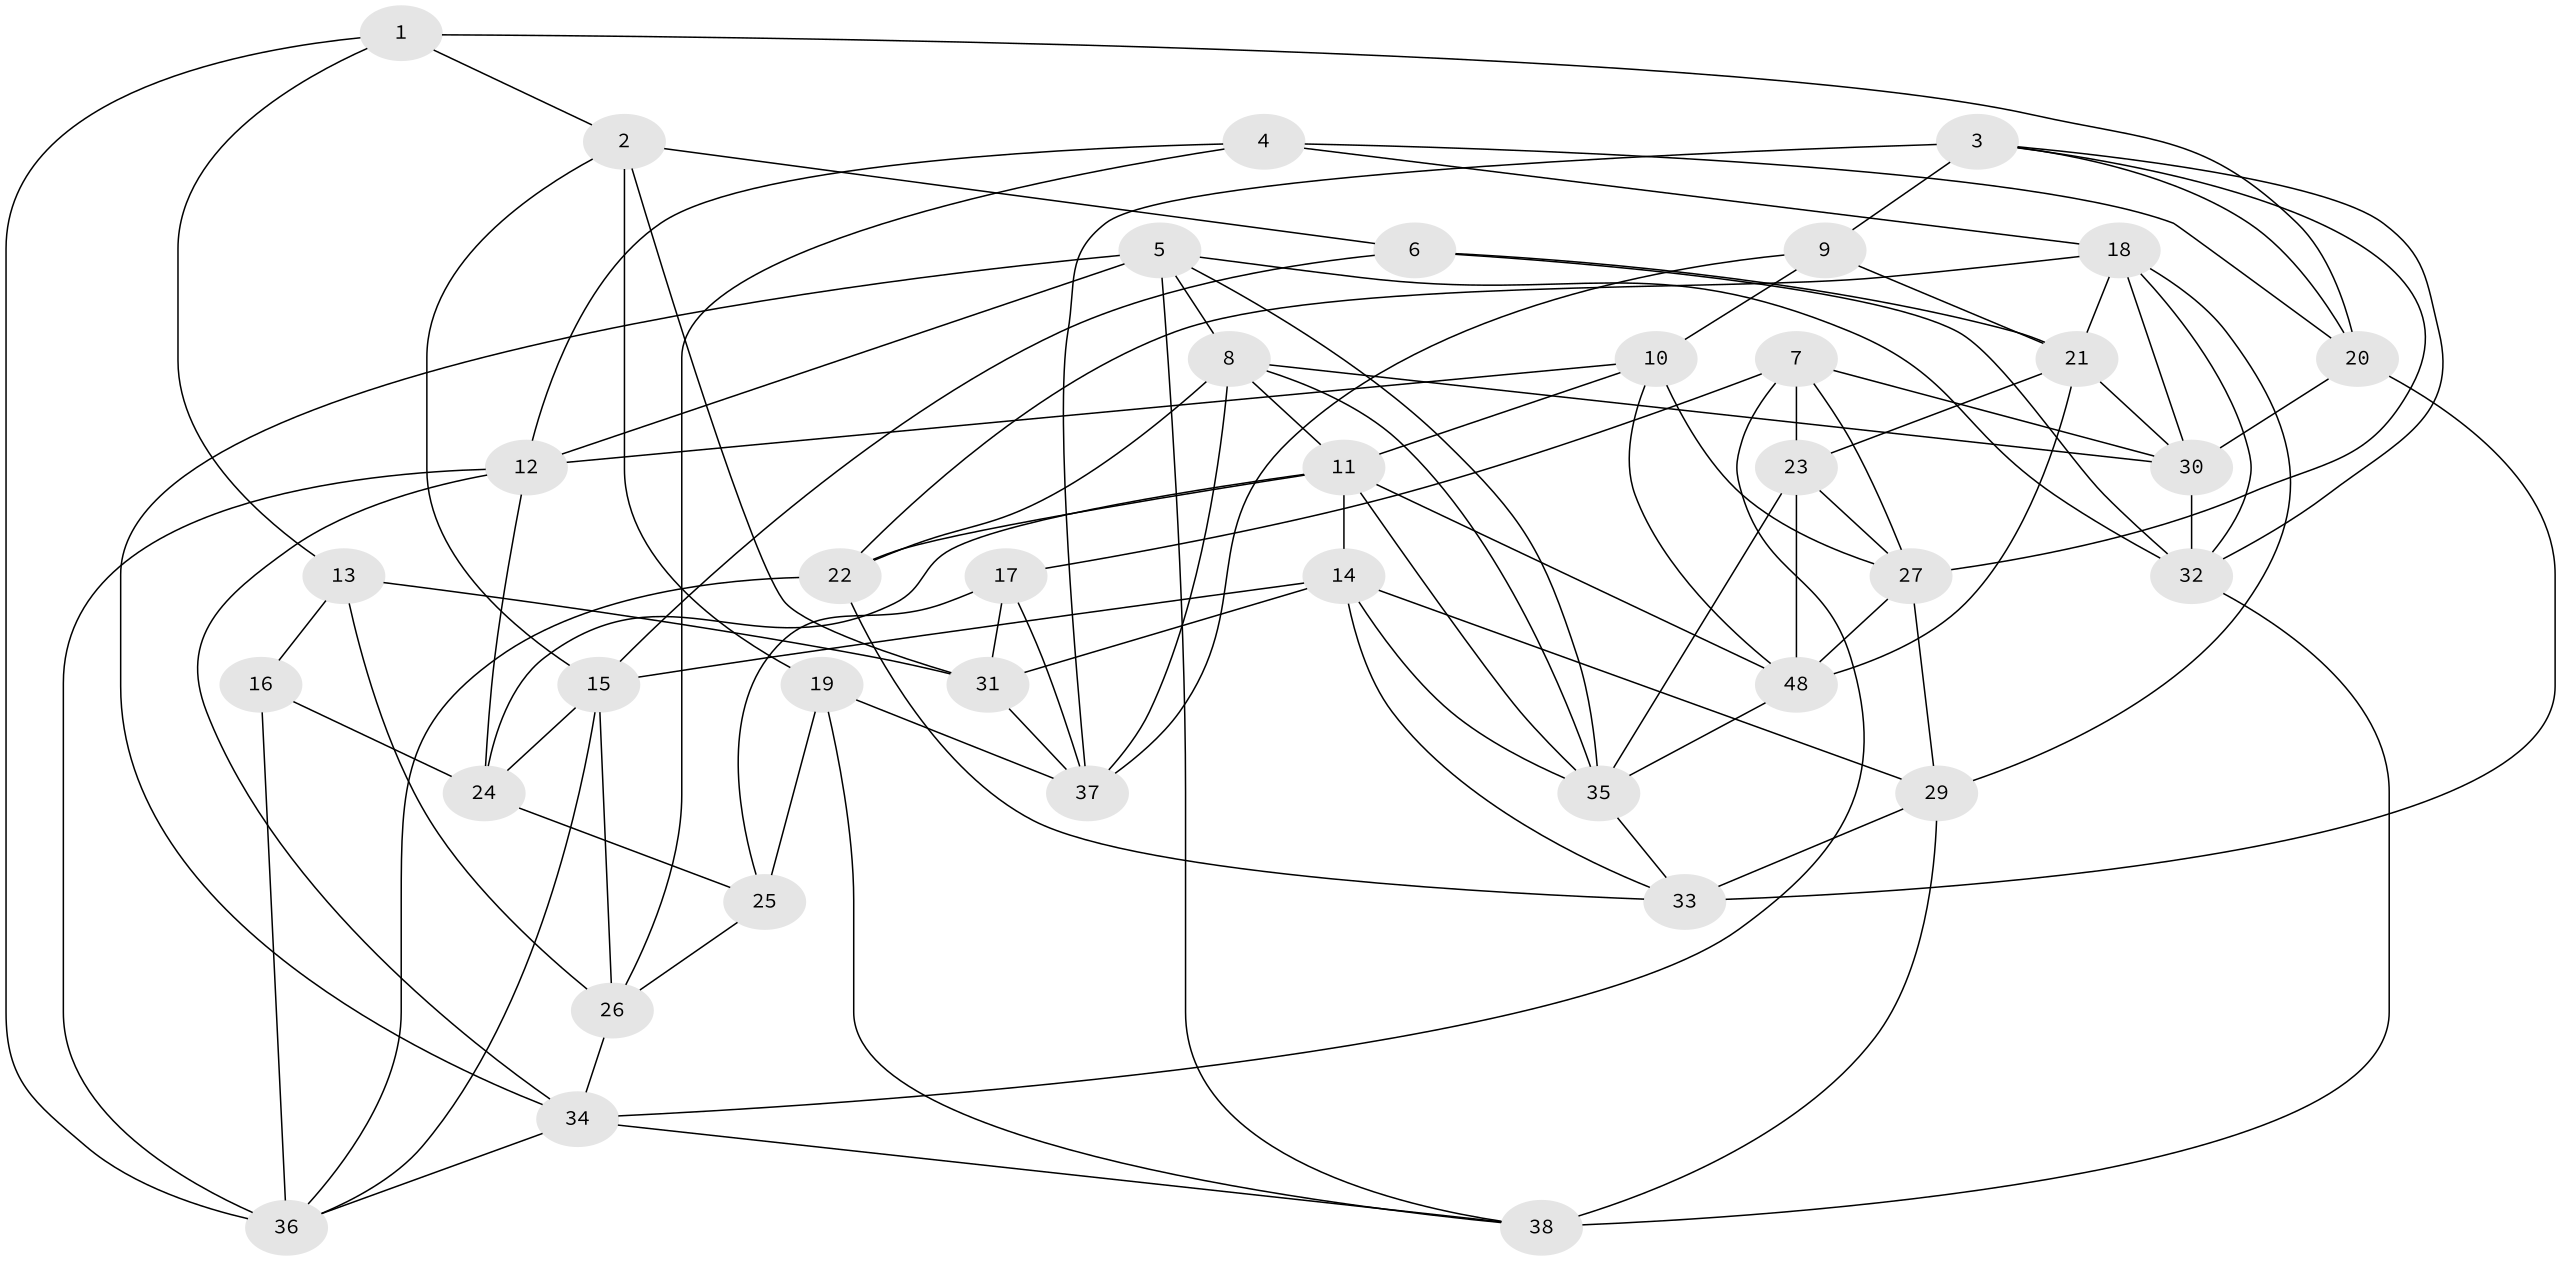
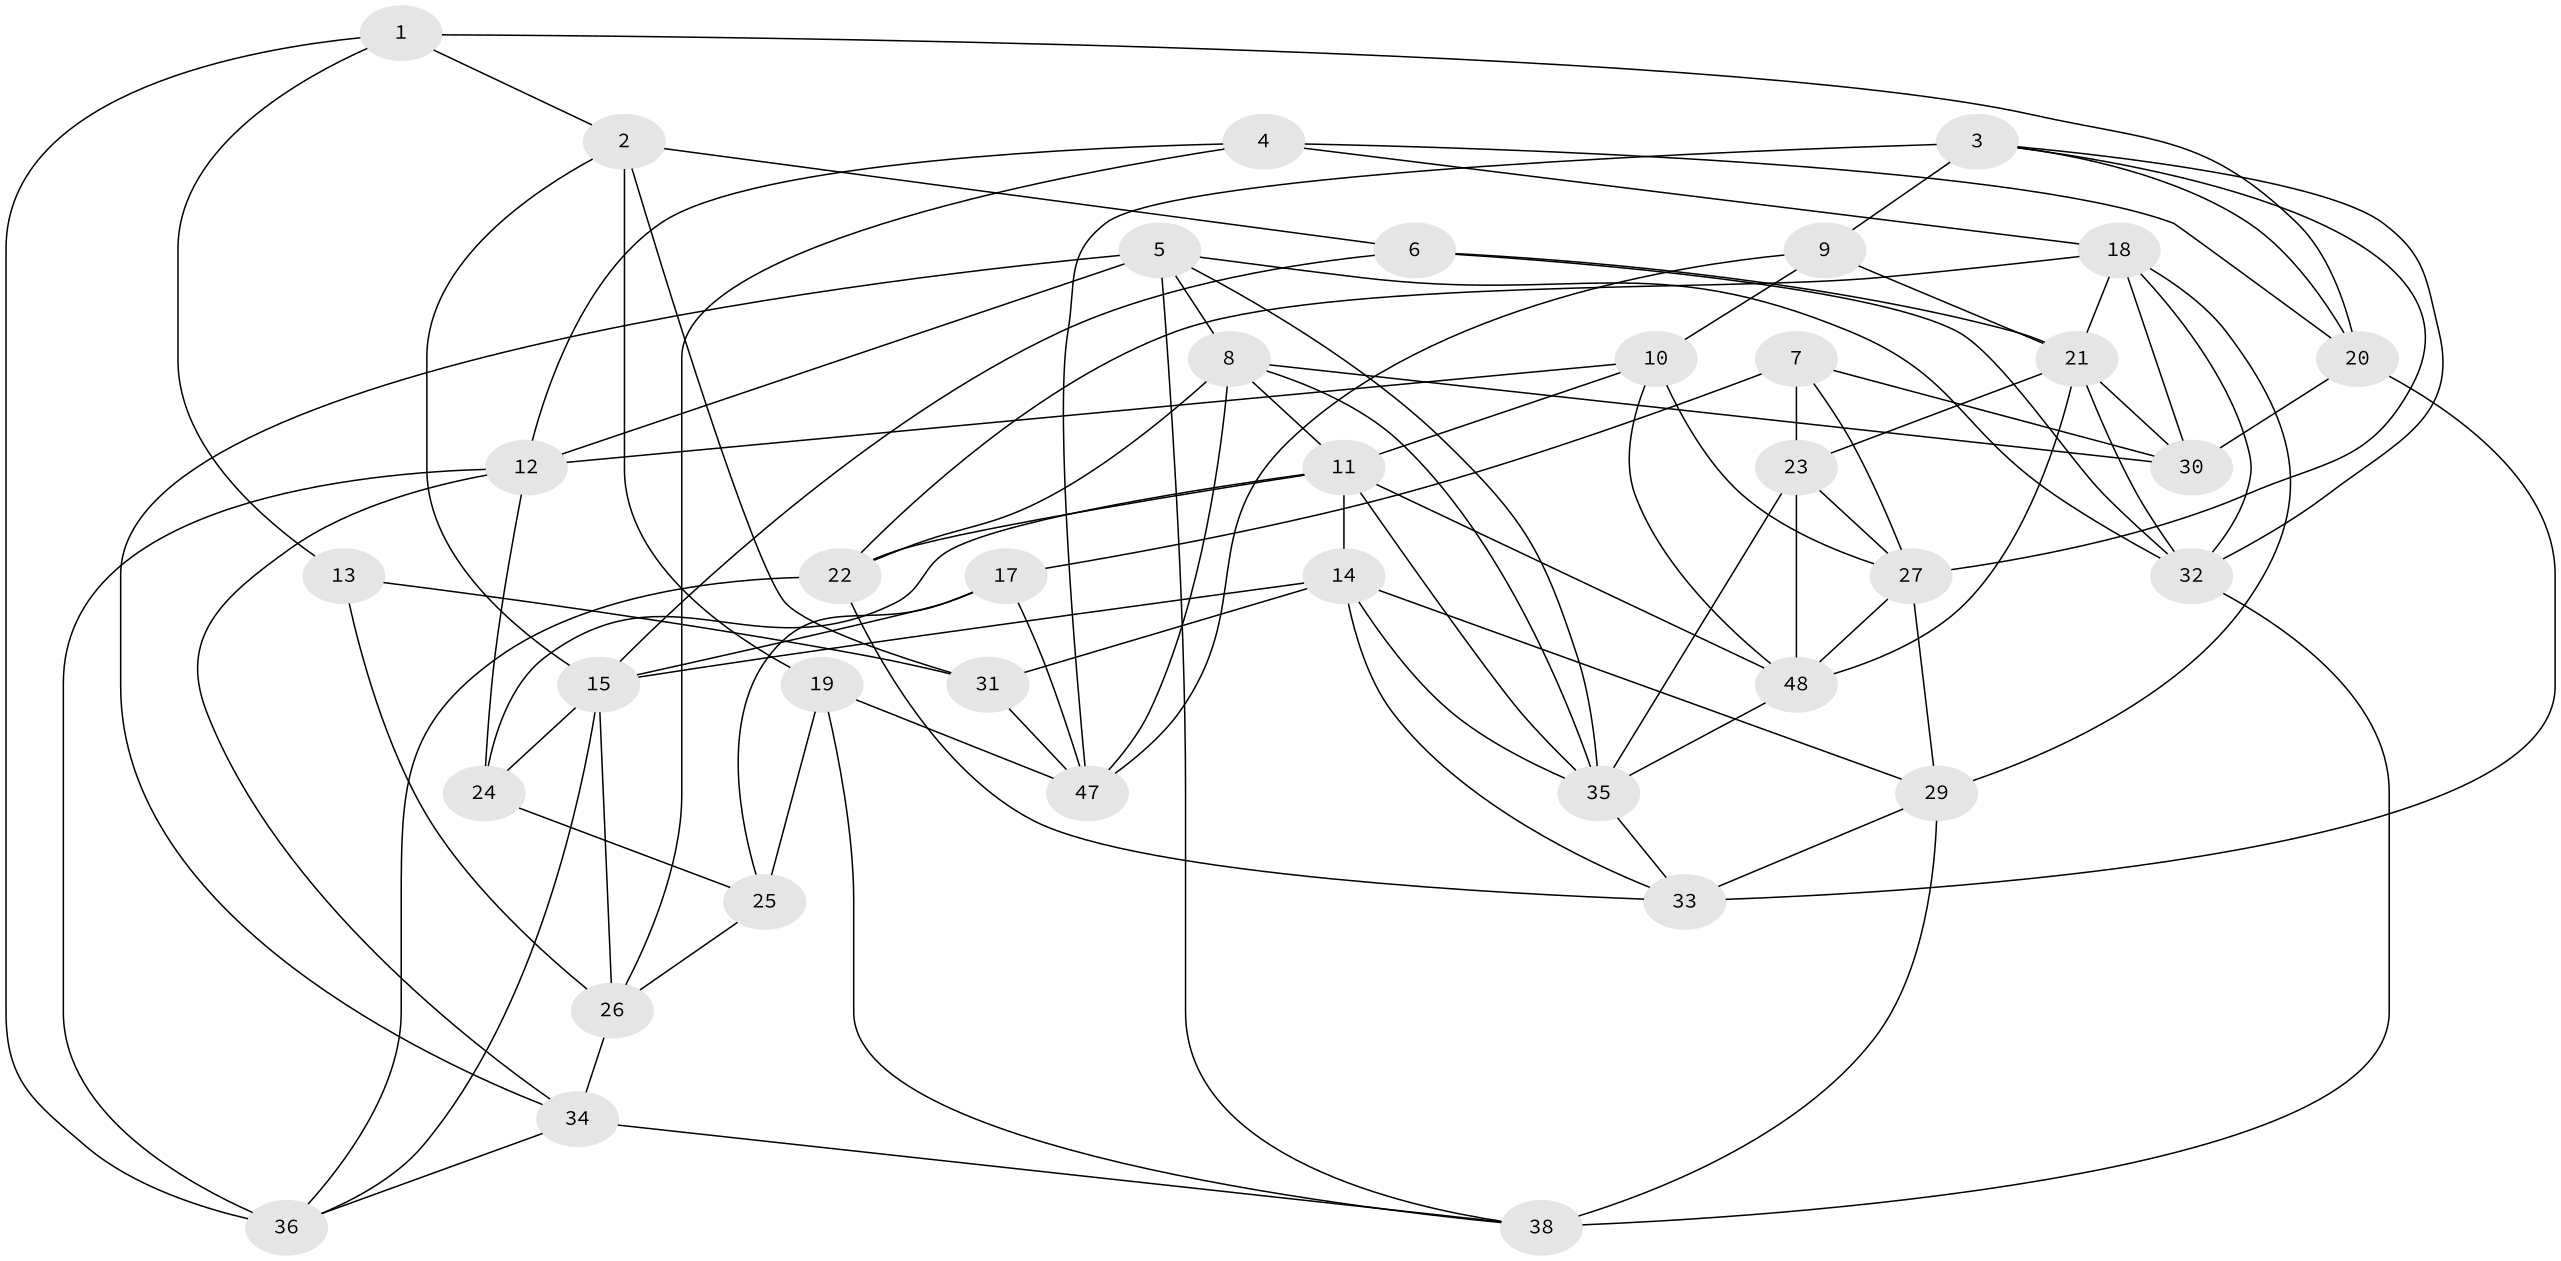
edge "30" -- "32": now "21" -- "32"
edge "17" -- "31": now "17" -- "15"
node "16": removed
node "37": label "37" -> "47"
edge "7" -- "34": removed
